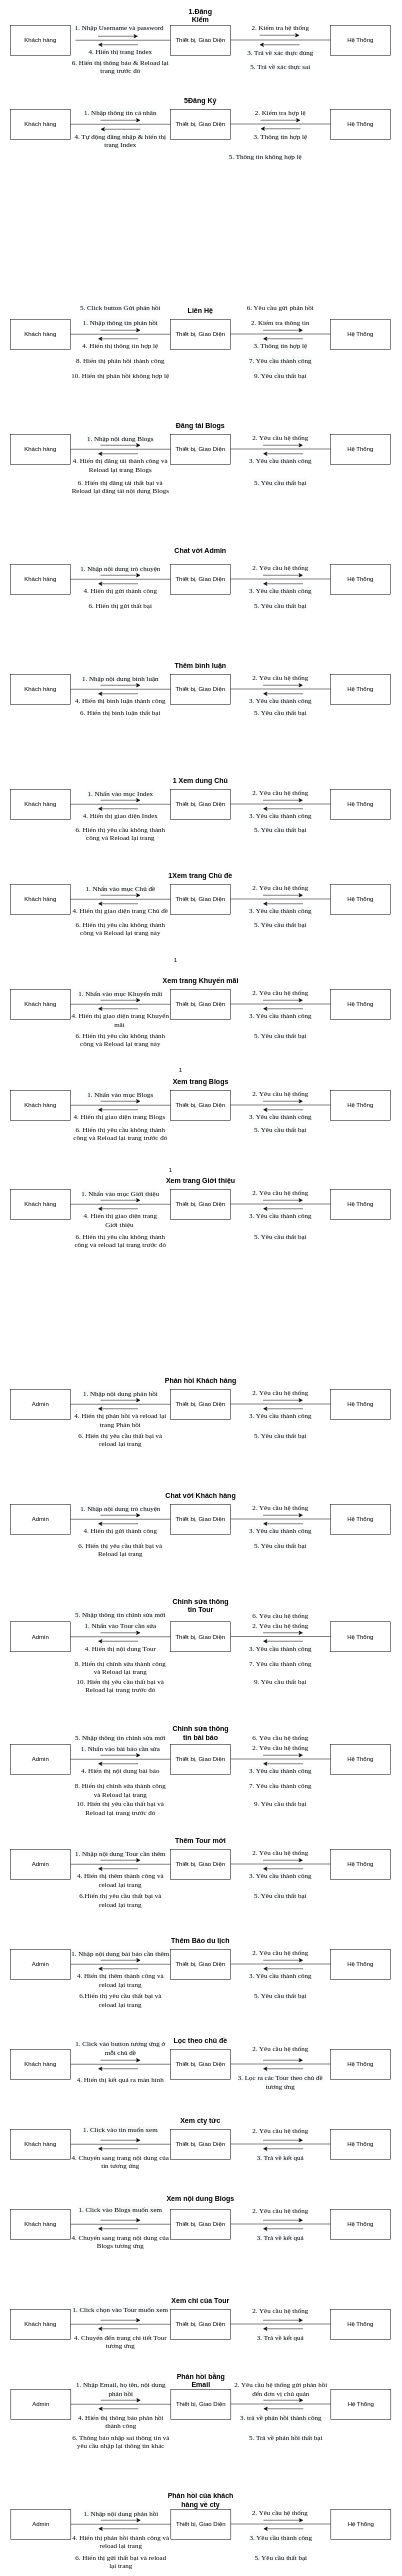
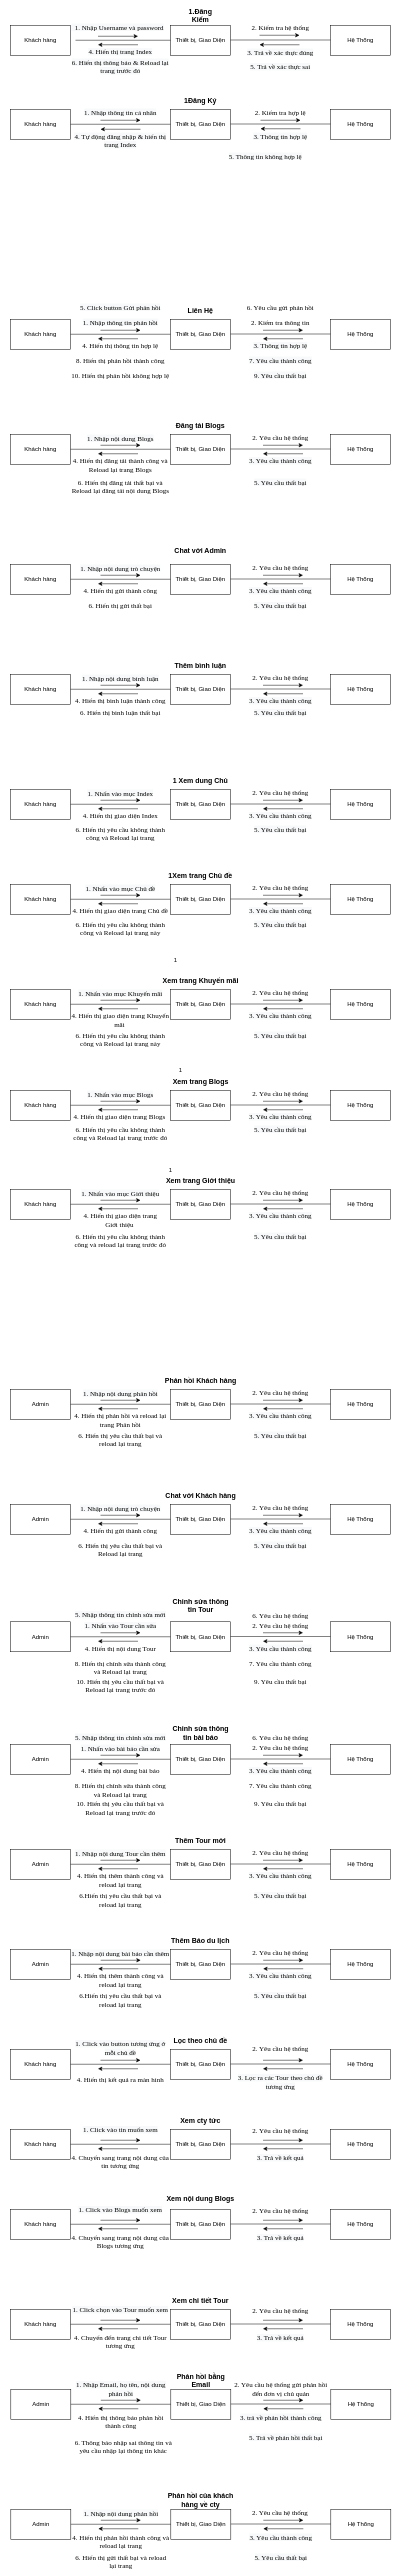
node "5Đăng Ký": label "5Đăng Ký" -> "1Đăng Ký"
node "Xem chi của Tour": label "Xem chi của Tour" -> "Xem chi tiết Tour"
node "6. Thông báo nhập sai thông tin và yêu cầu nhập lại thông tin khác": moved (121, 2438) -> (123, 2443)
